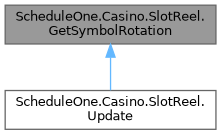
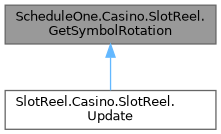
node "ScheduleOne.Casino.SlotReel. Update": label "ScheduleOne.Casino.SlotReel. Update" -> "SlotReel.Casino.SlotReel. Update"
